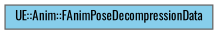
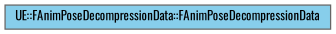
node "UE::Anim::FAnimPoseDecompressionData": label "UE::Anim::FAnimPoseDecompressionData" -> "UE::FAnimPoseDecompressionData::FAnimPoseDecompressionData"
